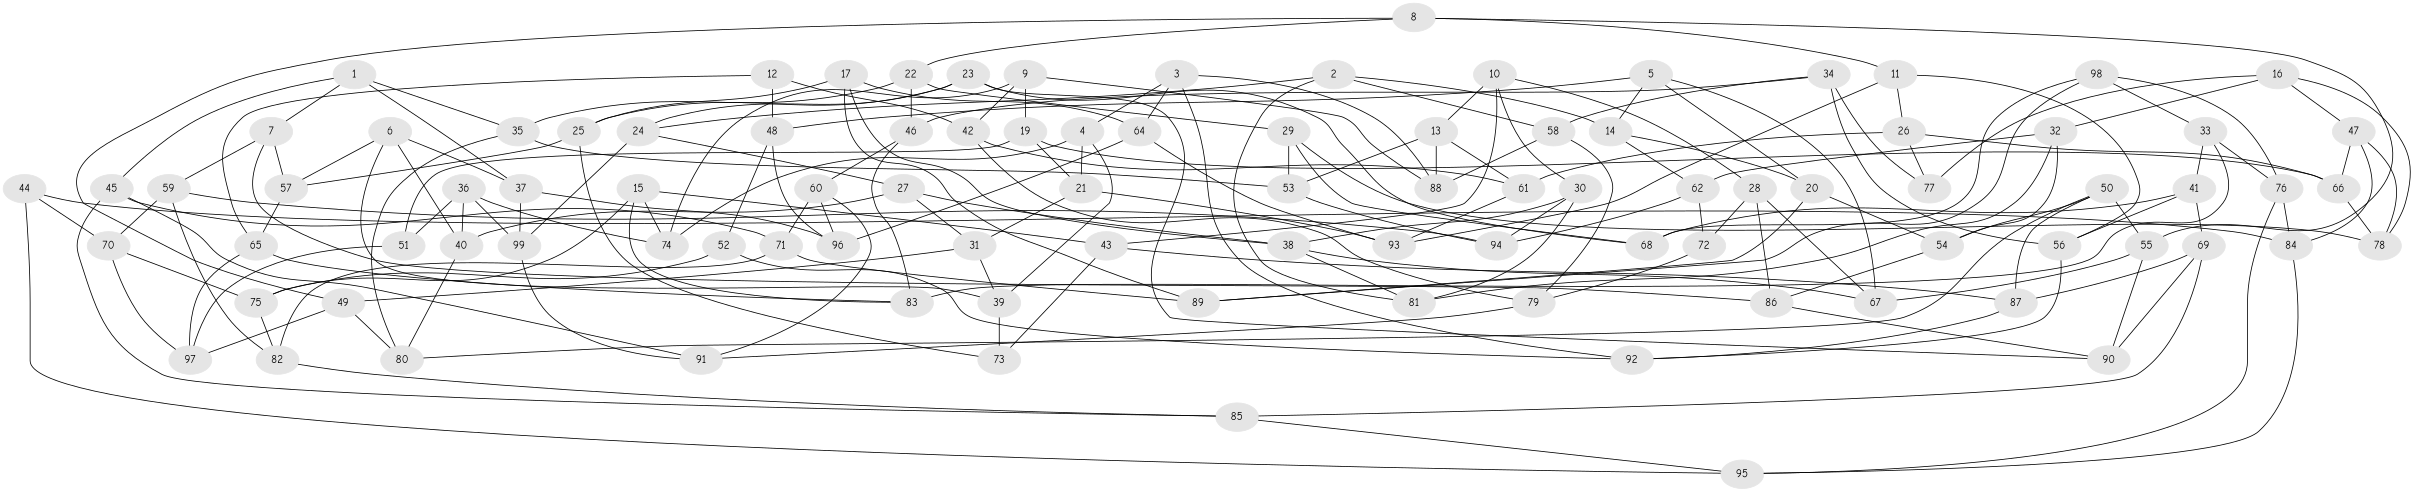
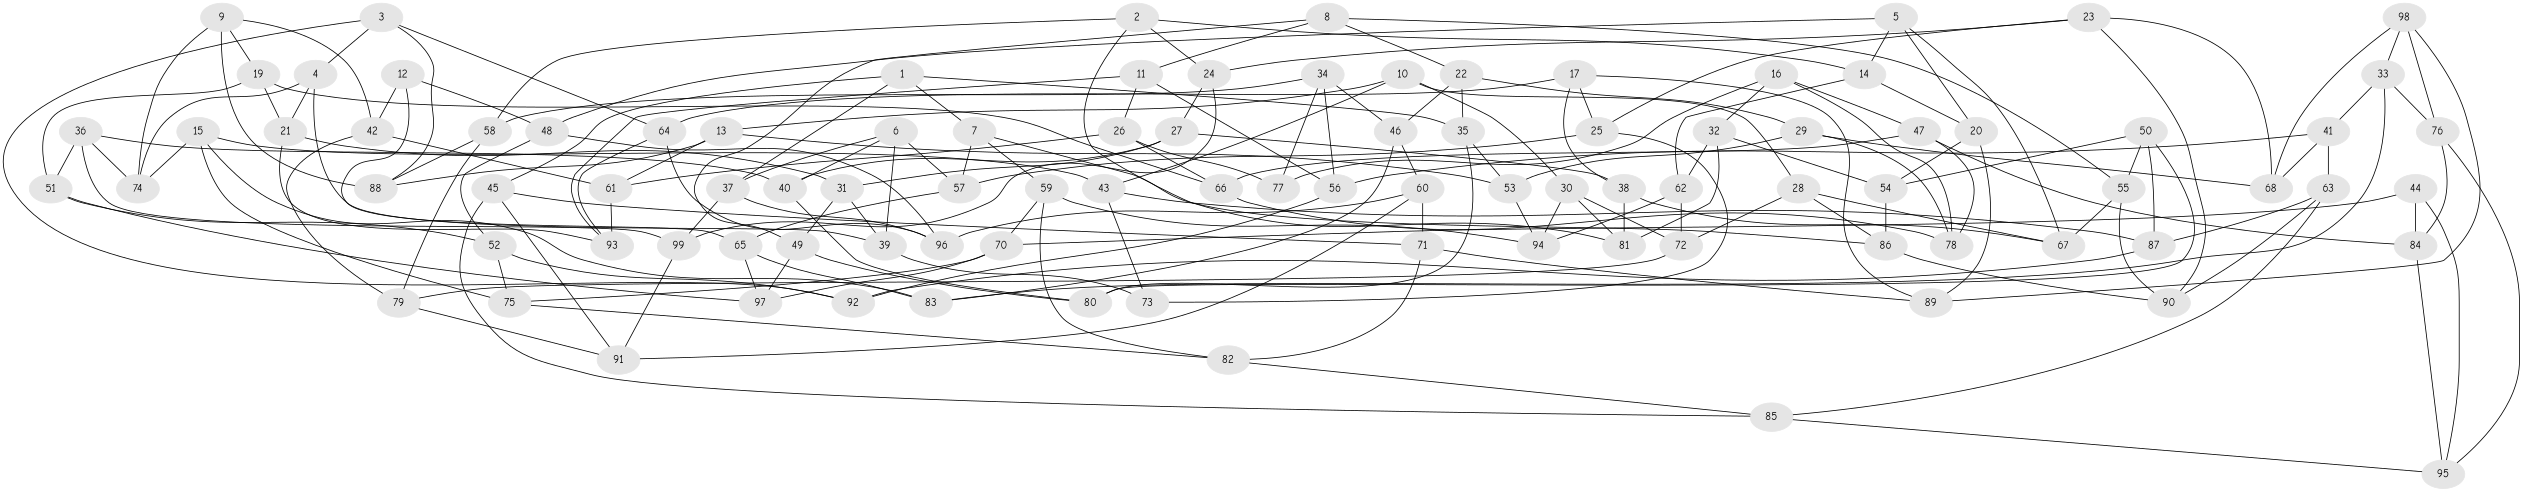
edge "51" -- "52": added
edge "30" -- "38": now "30" -- "72"
node "69": label "69" -> "63"
